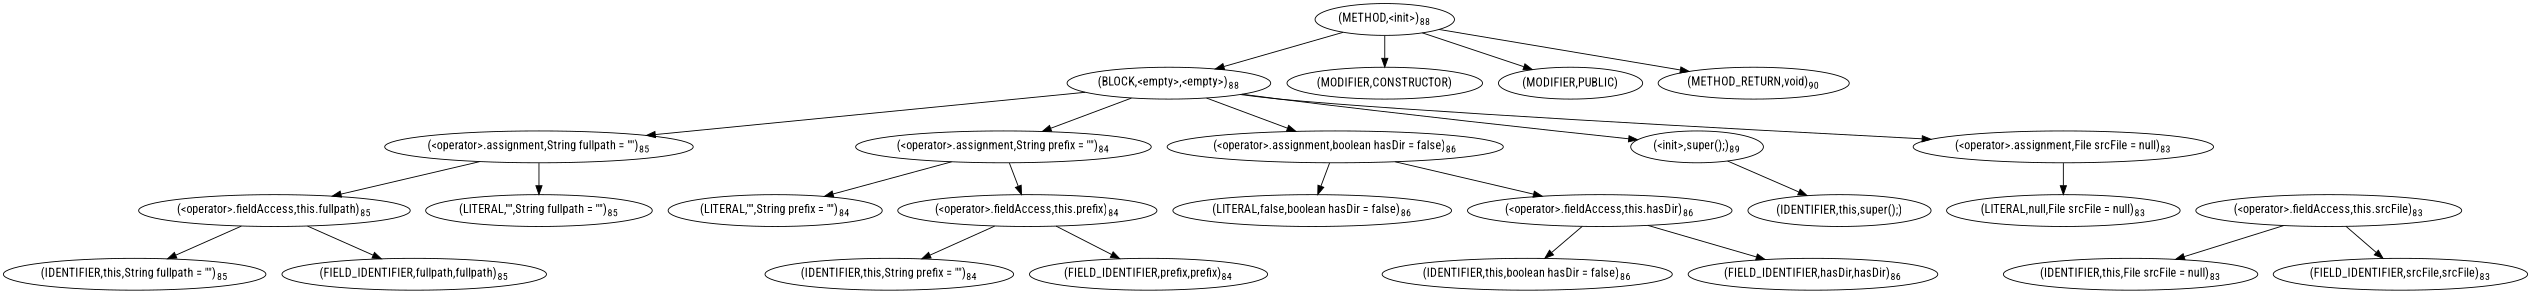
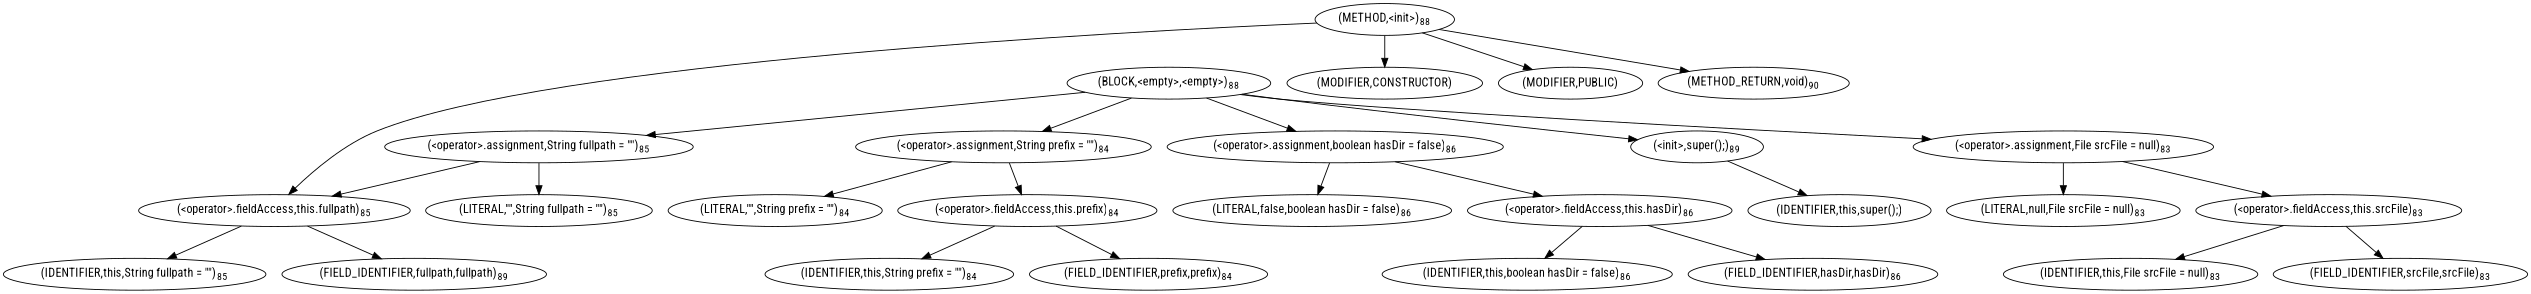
edge "(METHOD,<init>)" -> "(BLOCK,<empty>,<empty>)": now "(METHOD,<init>)" -> "(<operator>.fieldAccess,this.fullpath)"
edge "(<operator>.assignment,File srcFile = null)" -> "(<operator>.fieldAccess,this.srcFile)": added
node "(FIELD_IDENTIFIER,fullpath,fullpath)": text "85" -> "89"
